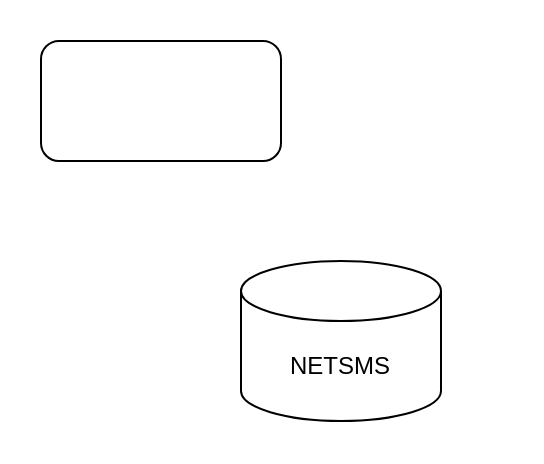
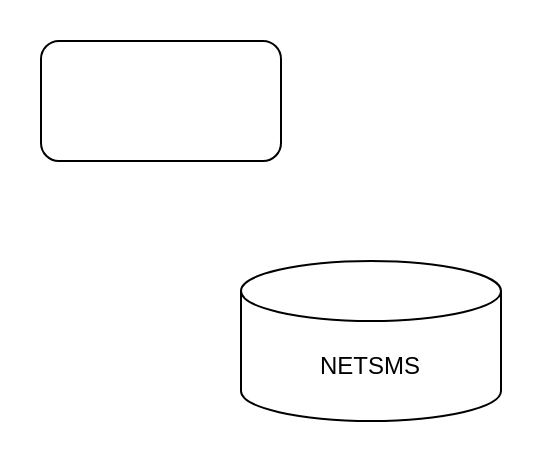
node "NETSMS": size 200x160 -> 260x160
